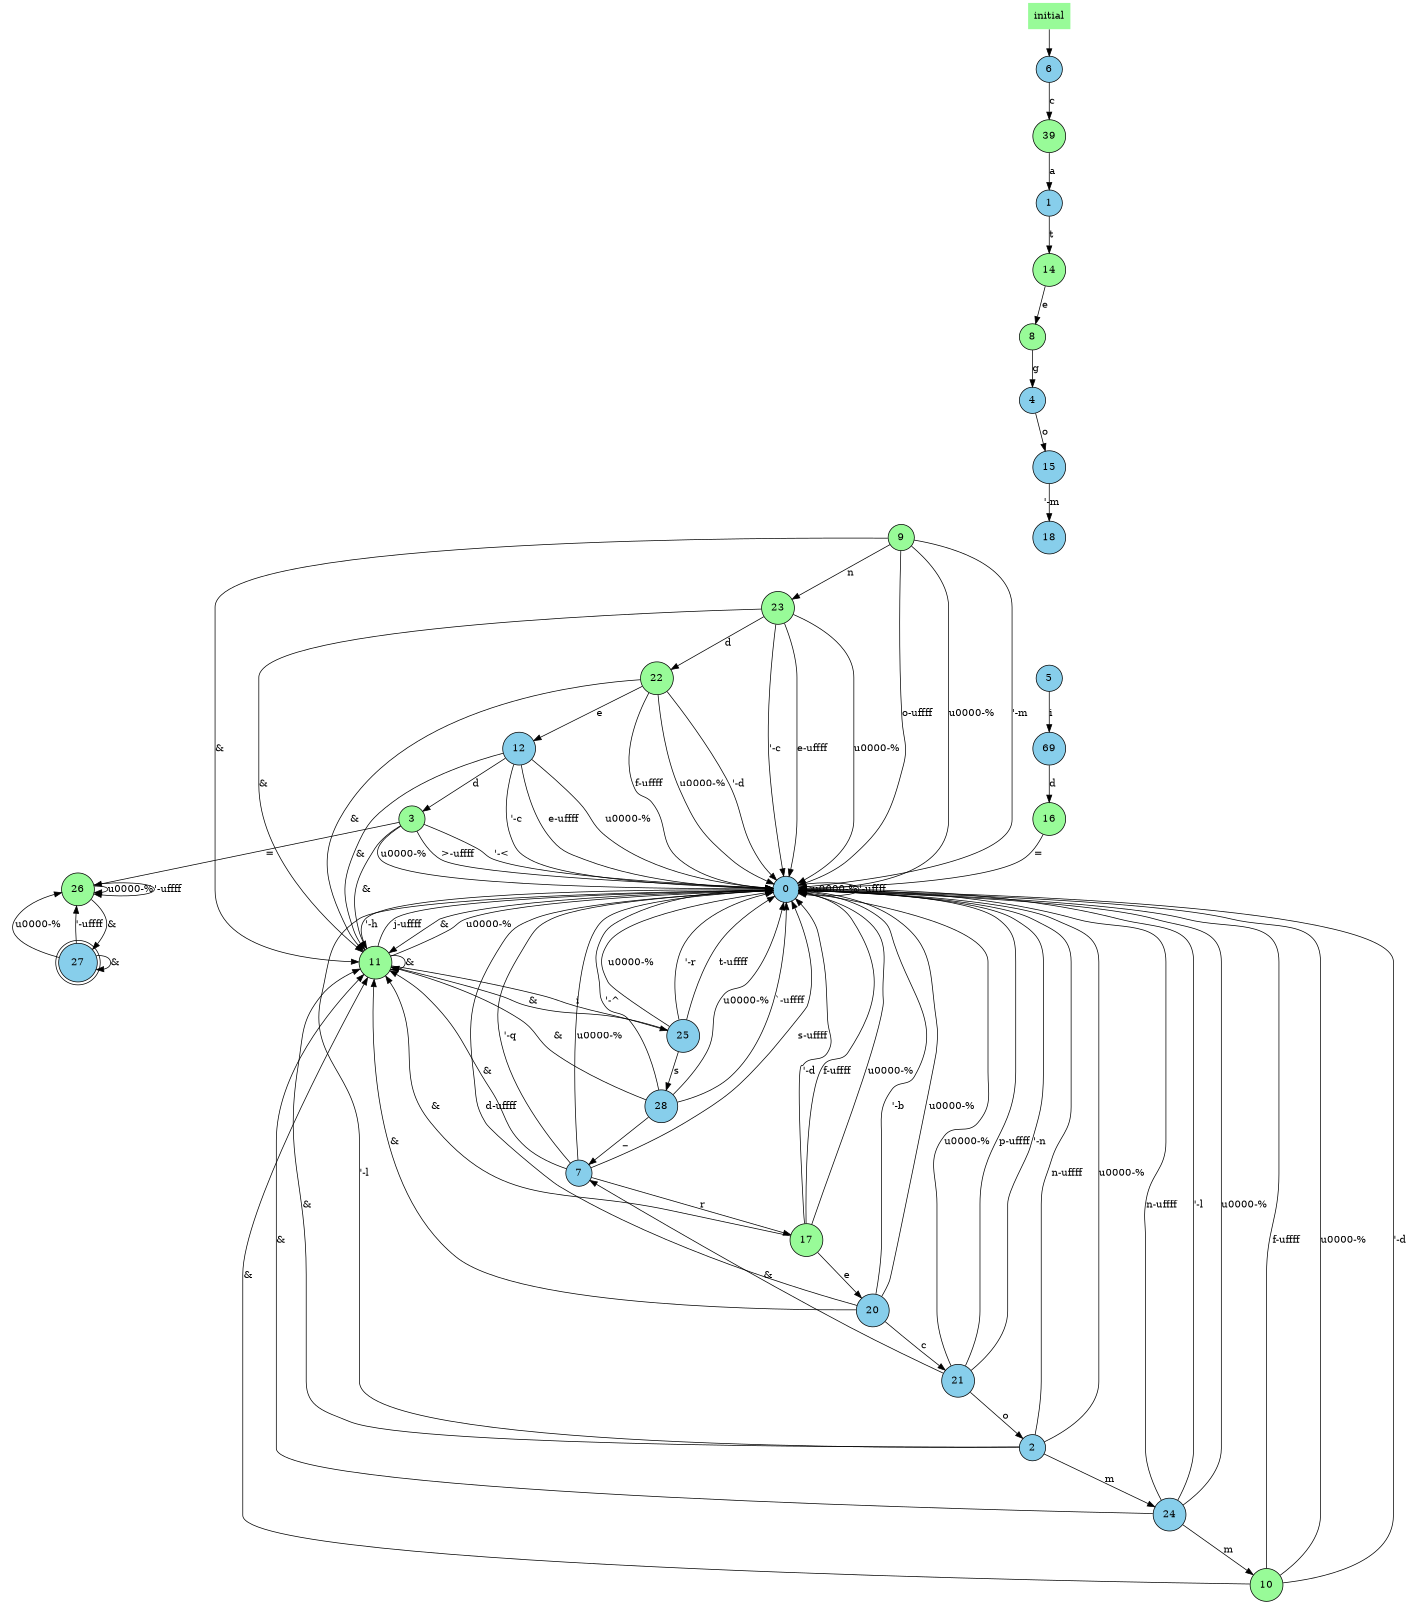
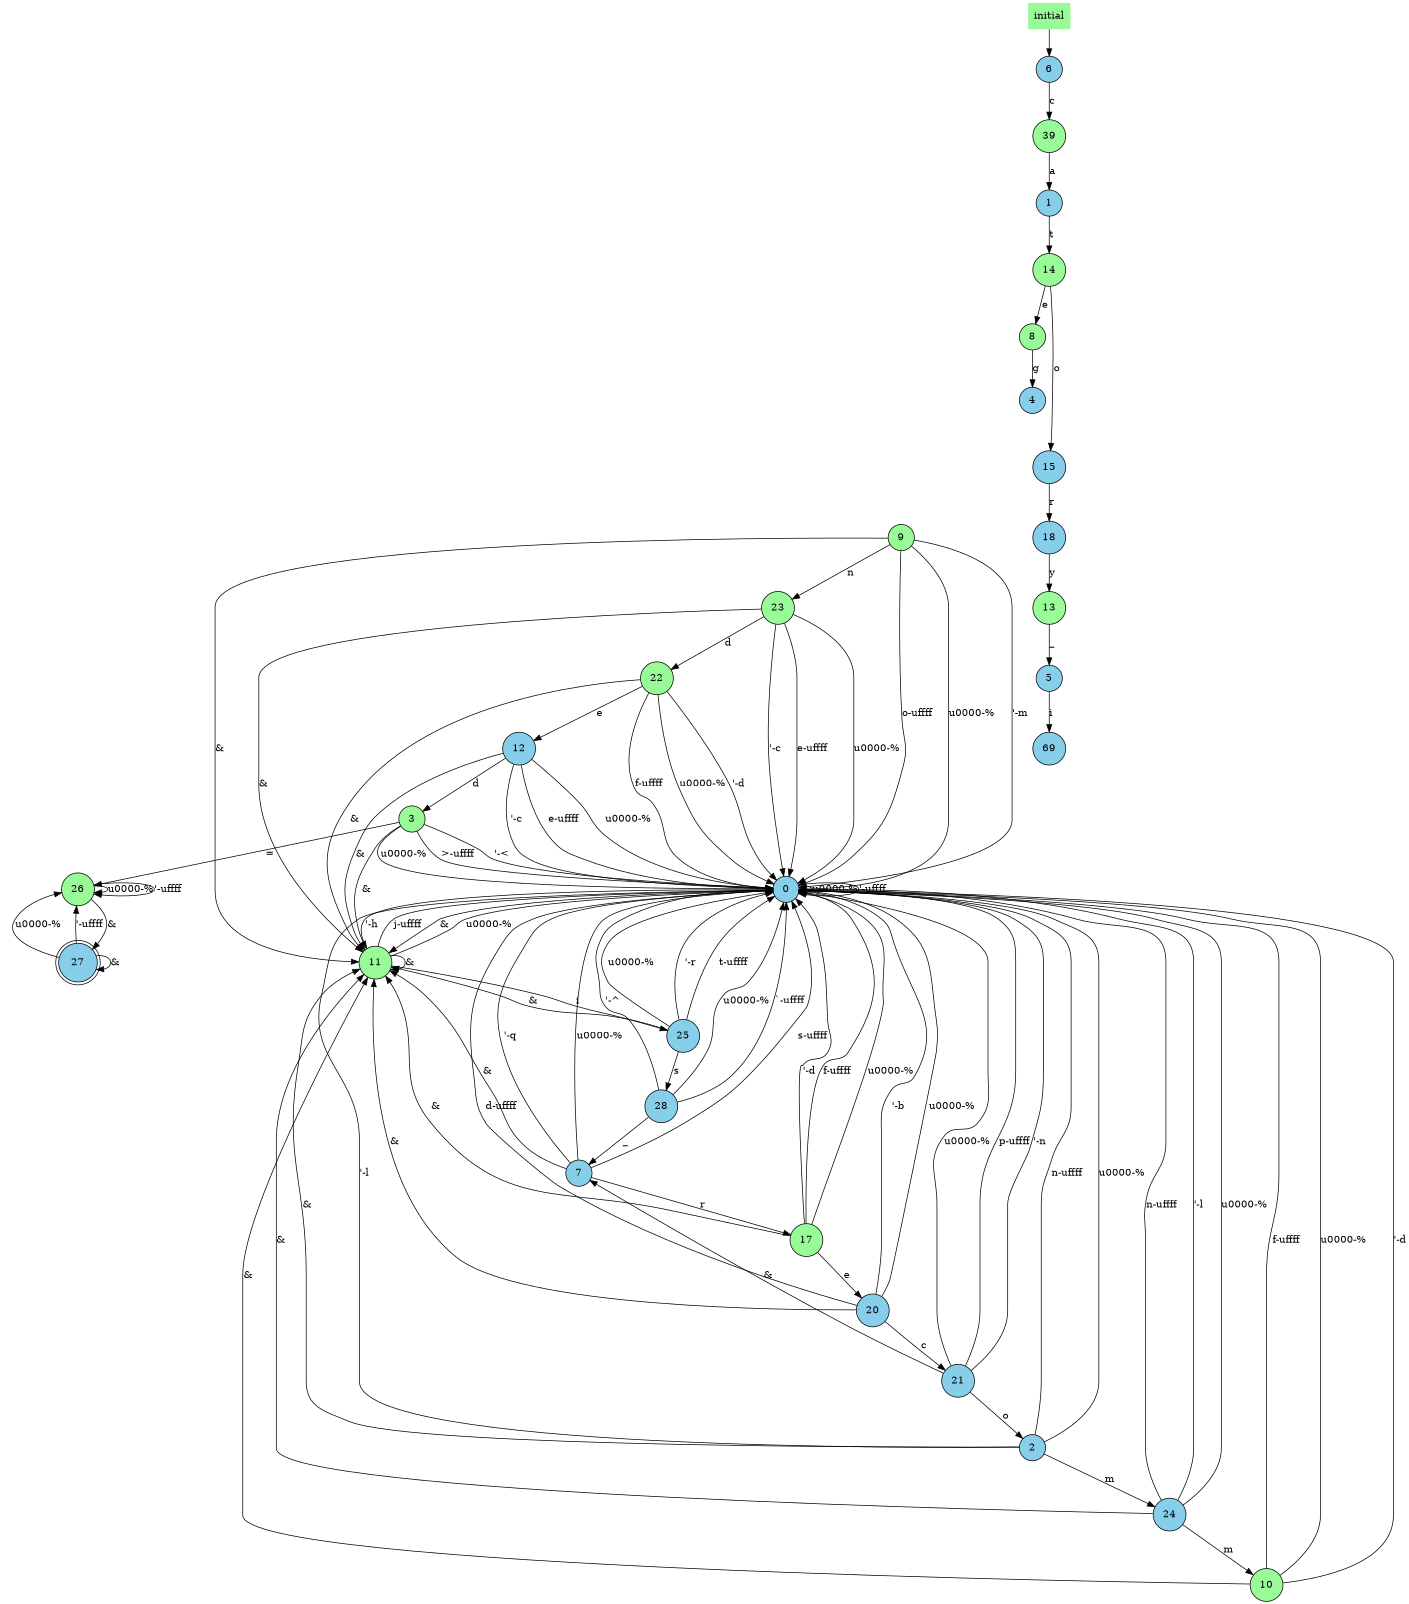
edge "4" -> "15": now "14" -> "15"
edge "15" -> "18": label "'-m" -> "r"
node "13": added
node "16": removed
edge "28" -> "11": removed, label "&"
